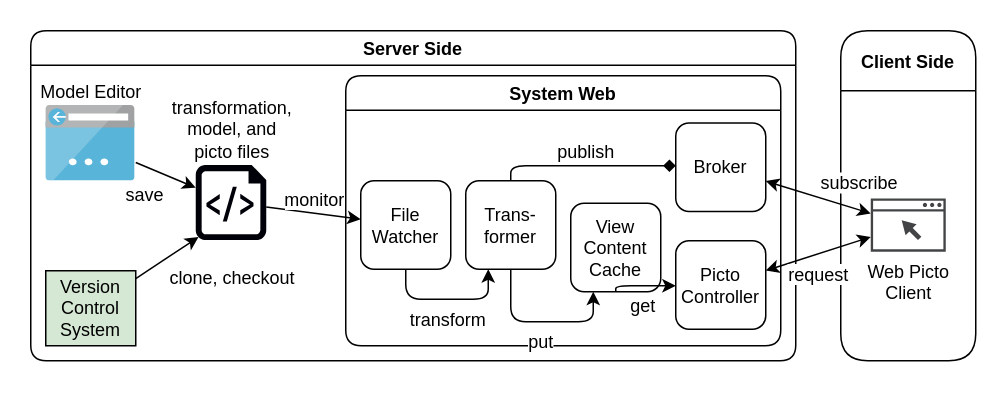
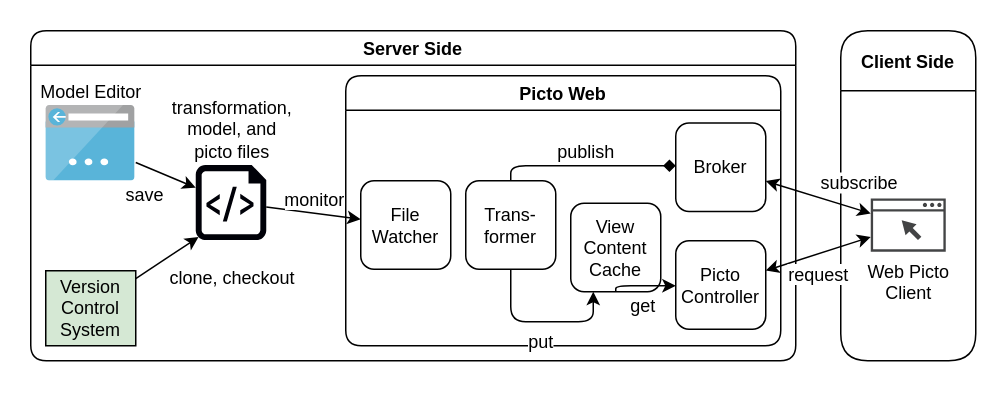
node "System Web": label "System Web" -> "Picto Web"
edge "File Watcher" -> "Trans-former": removed, label "transform"
